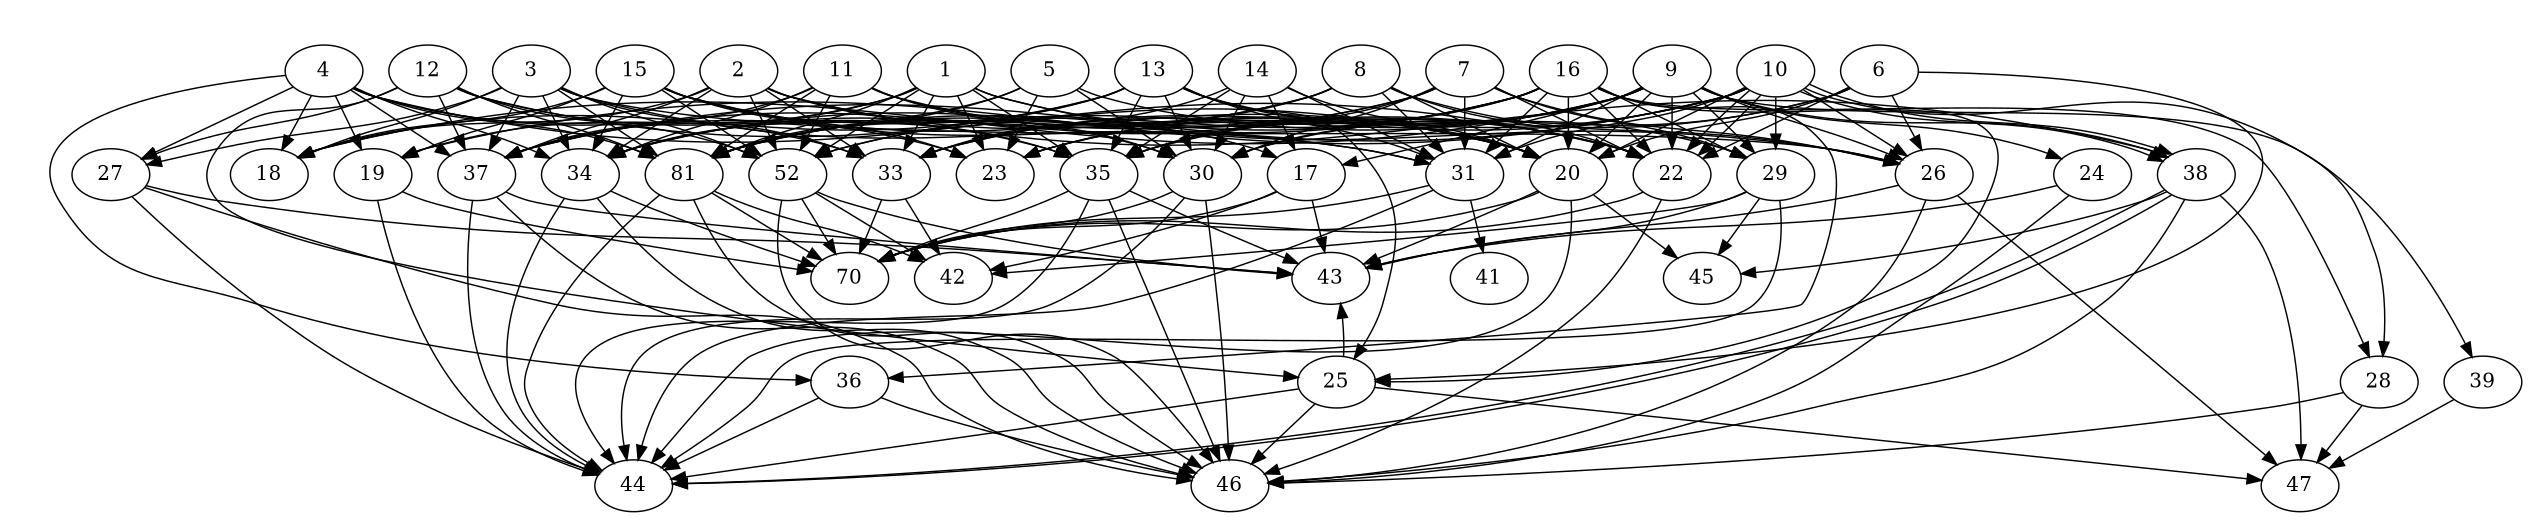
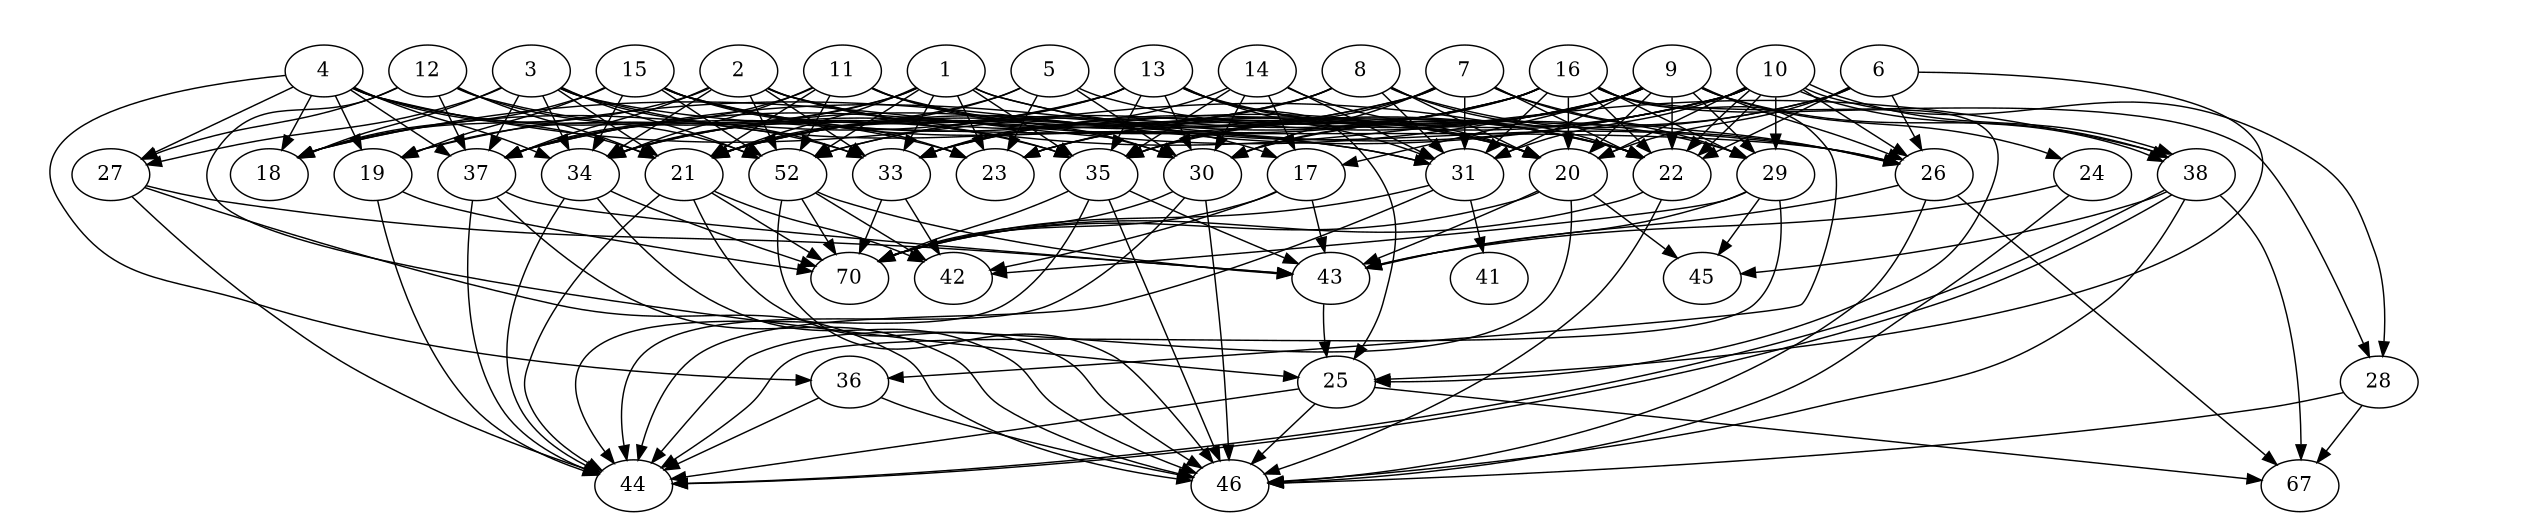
edge "12" -> "20": removed
node "81": label "81" -> "21"
edge "25" -> "43": reversed
node "39": removed
node "47": label "47" -> "67"
